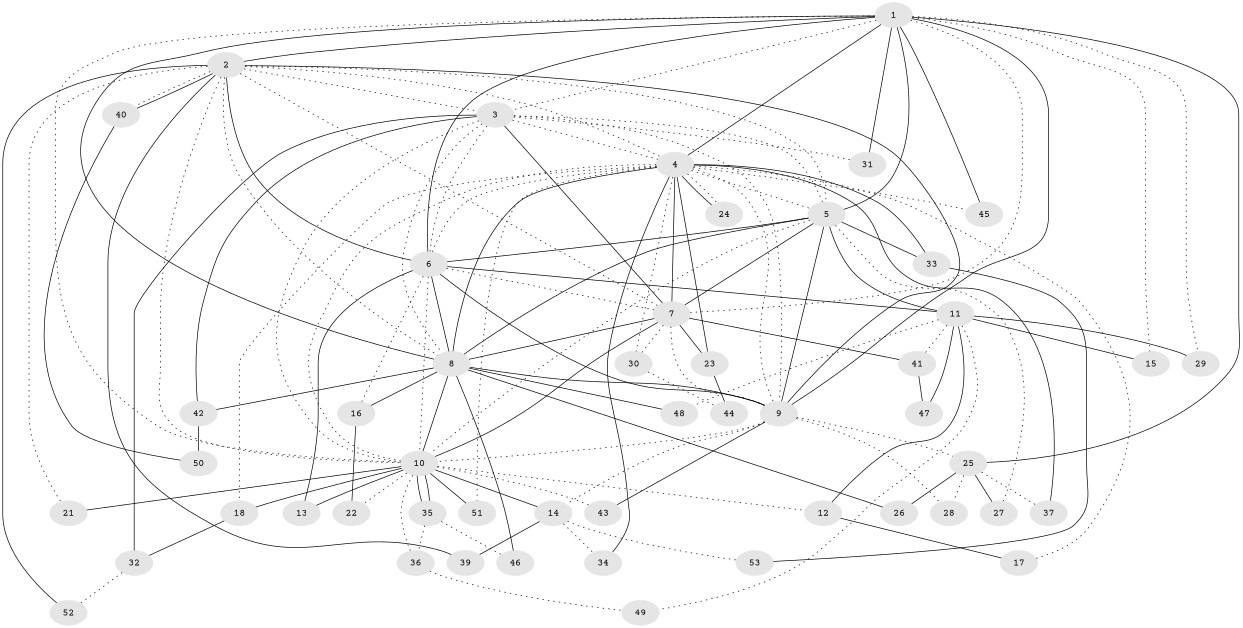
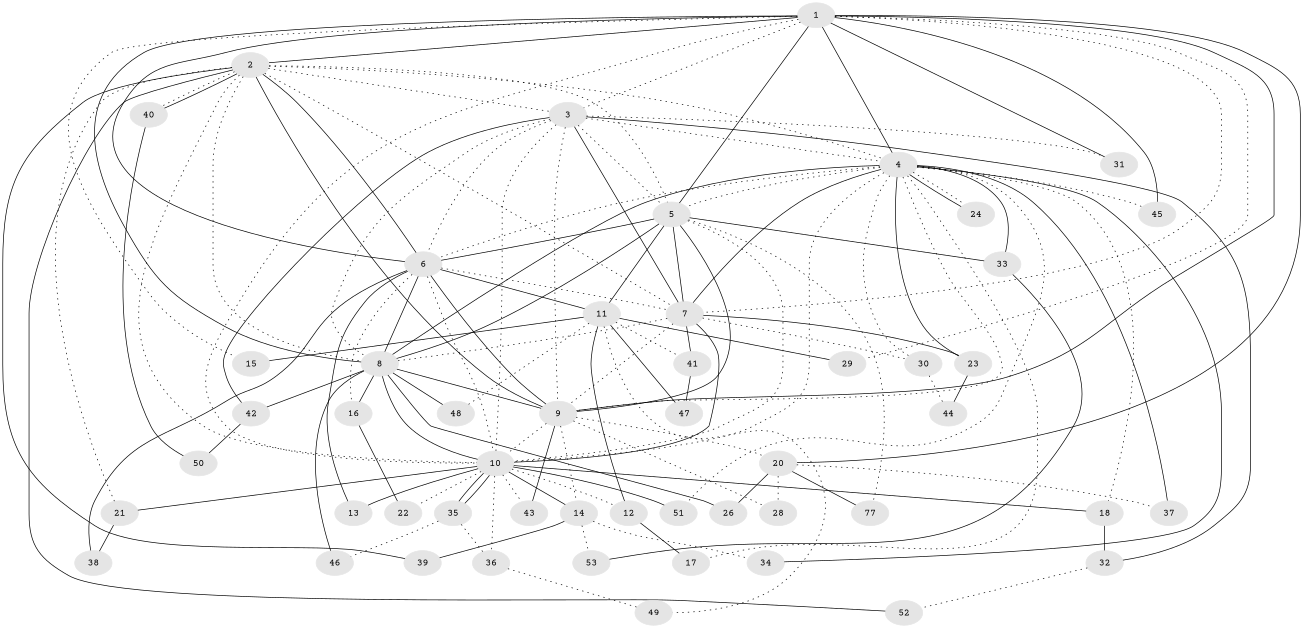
edge "7" -- "8": style solid -> dotted
node "25": label "25" -> "20"
node "27": label "27" -> "77"
node "38": added
